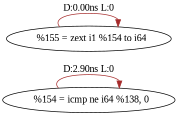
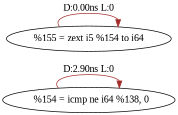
node "%155 = zext i1 %154 to i64": label "%155 = zext i1 %154 to i64" -> "%155 = zext i5 %154 to i64"
